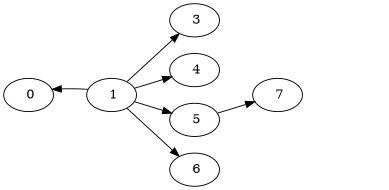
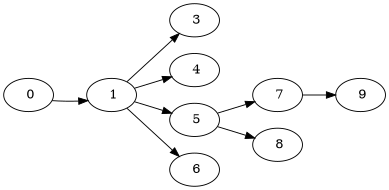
edge "1" -> "0": reversed
node "9": added
node "8": added
